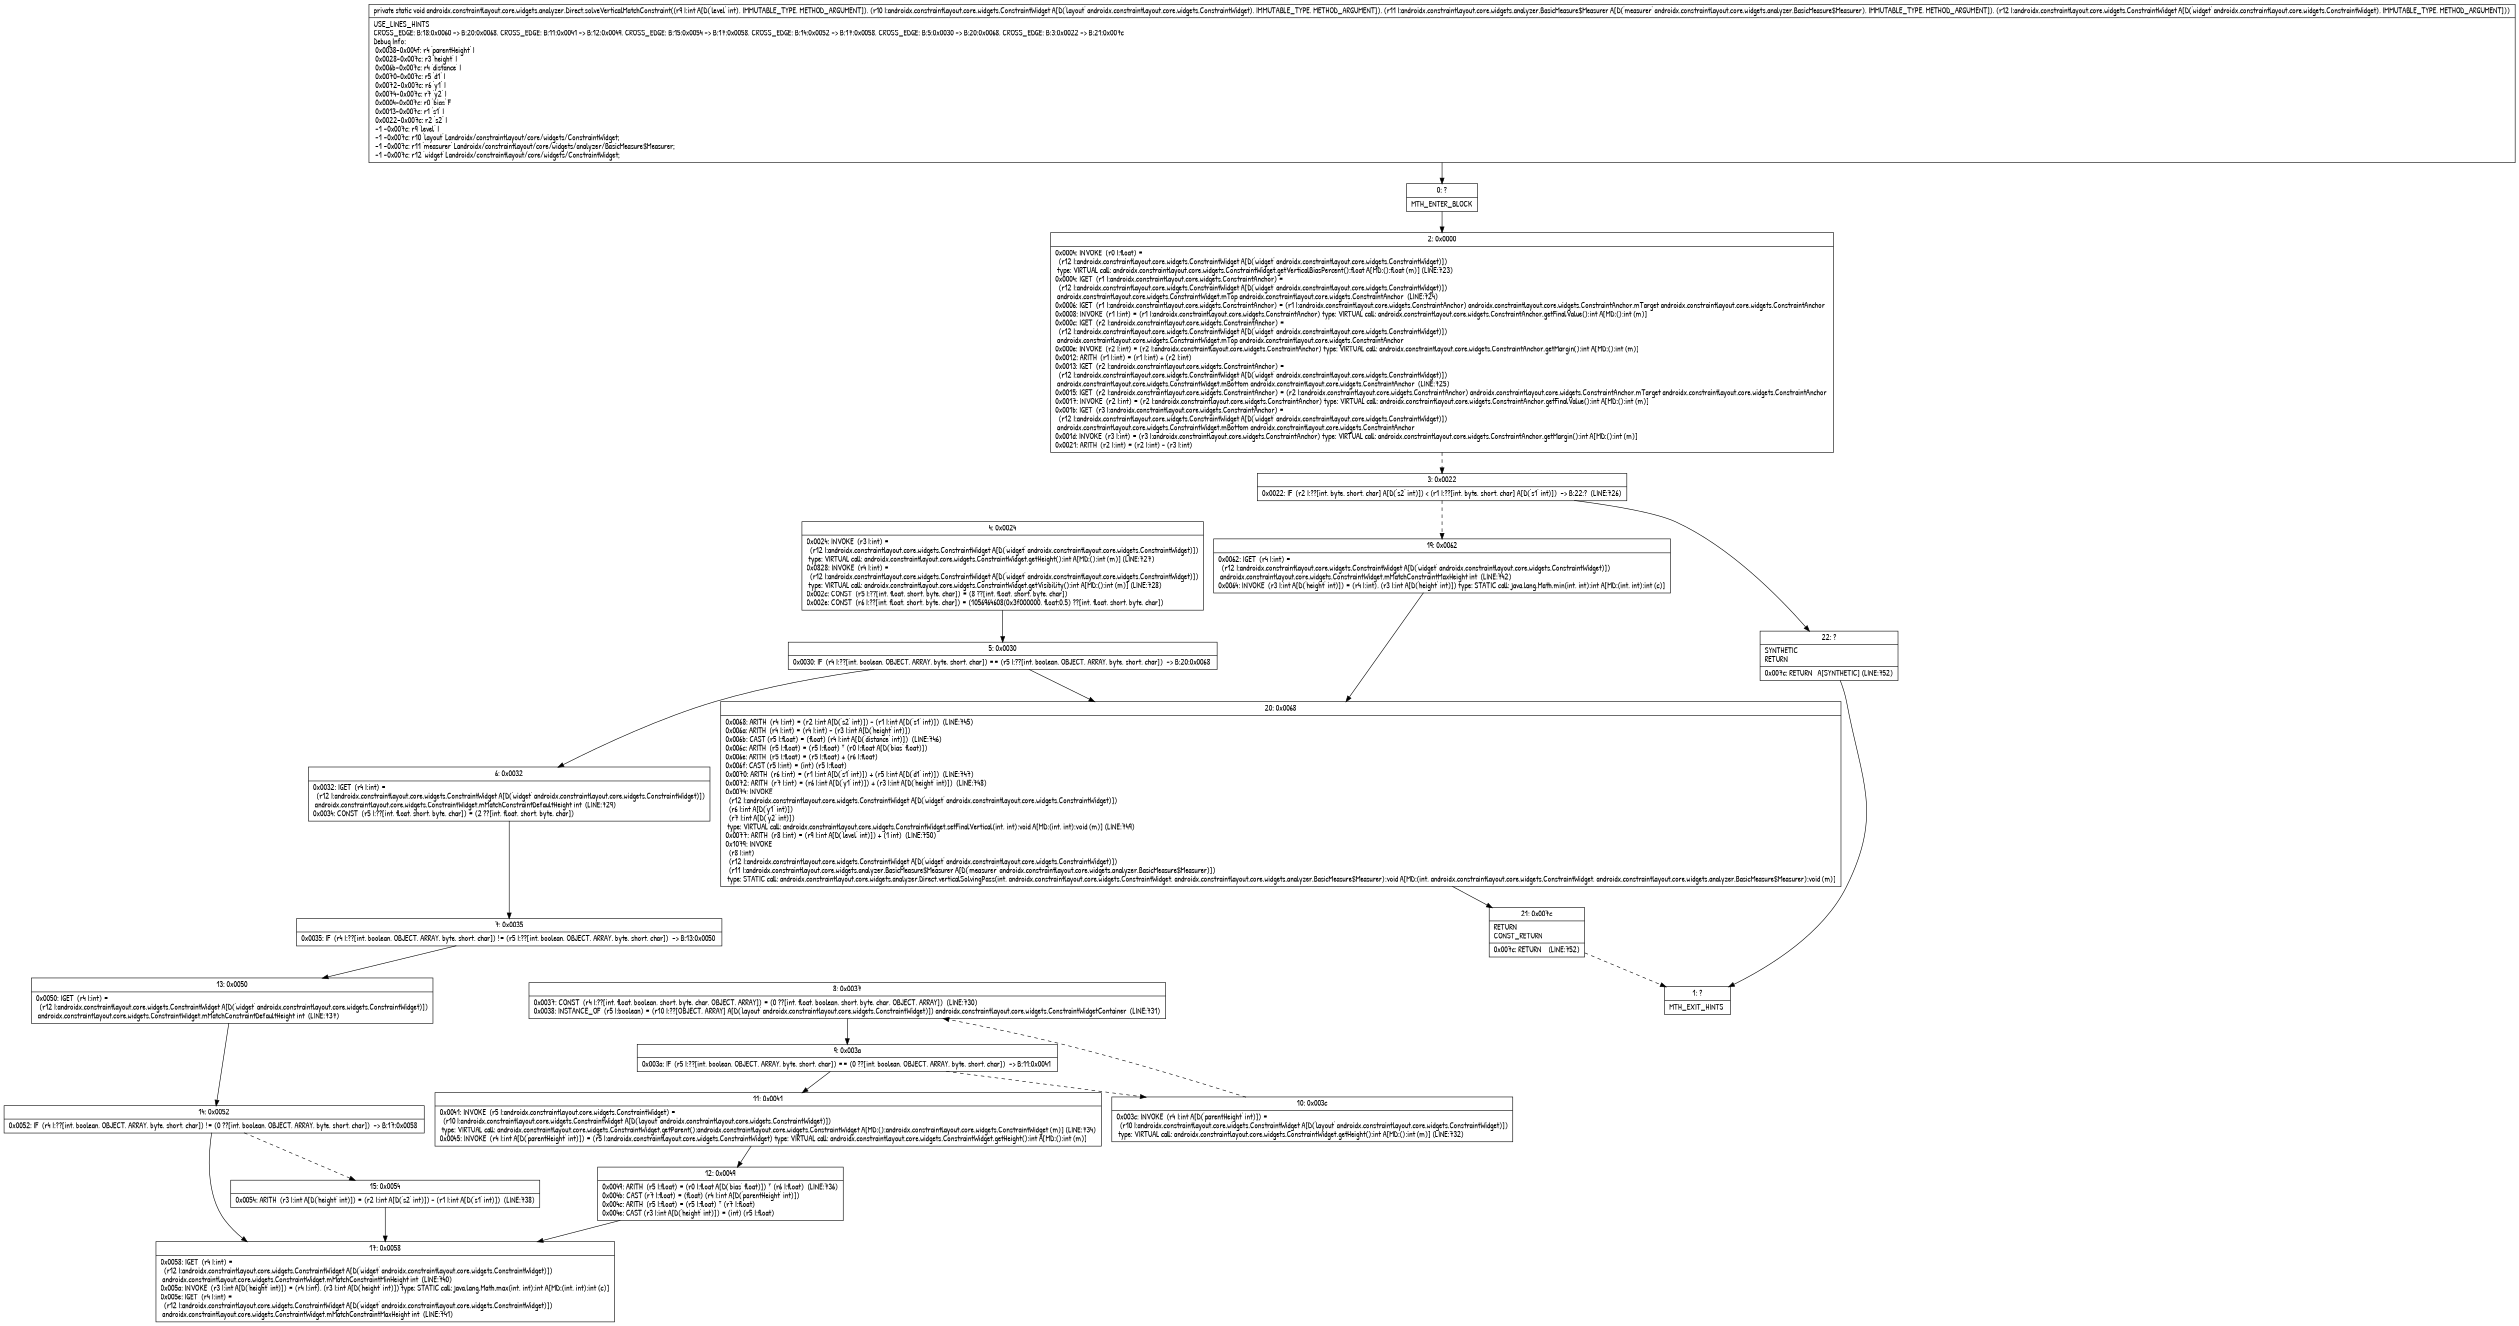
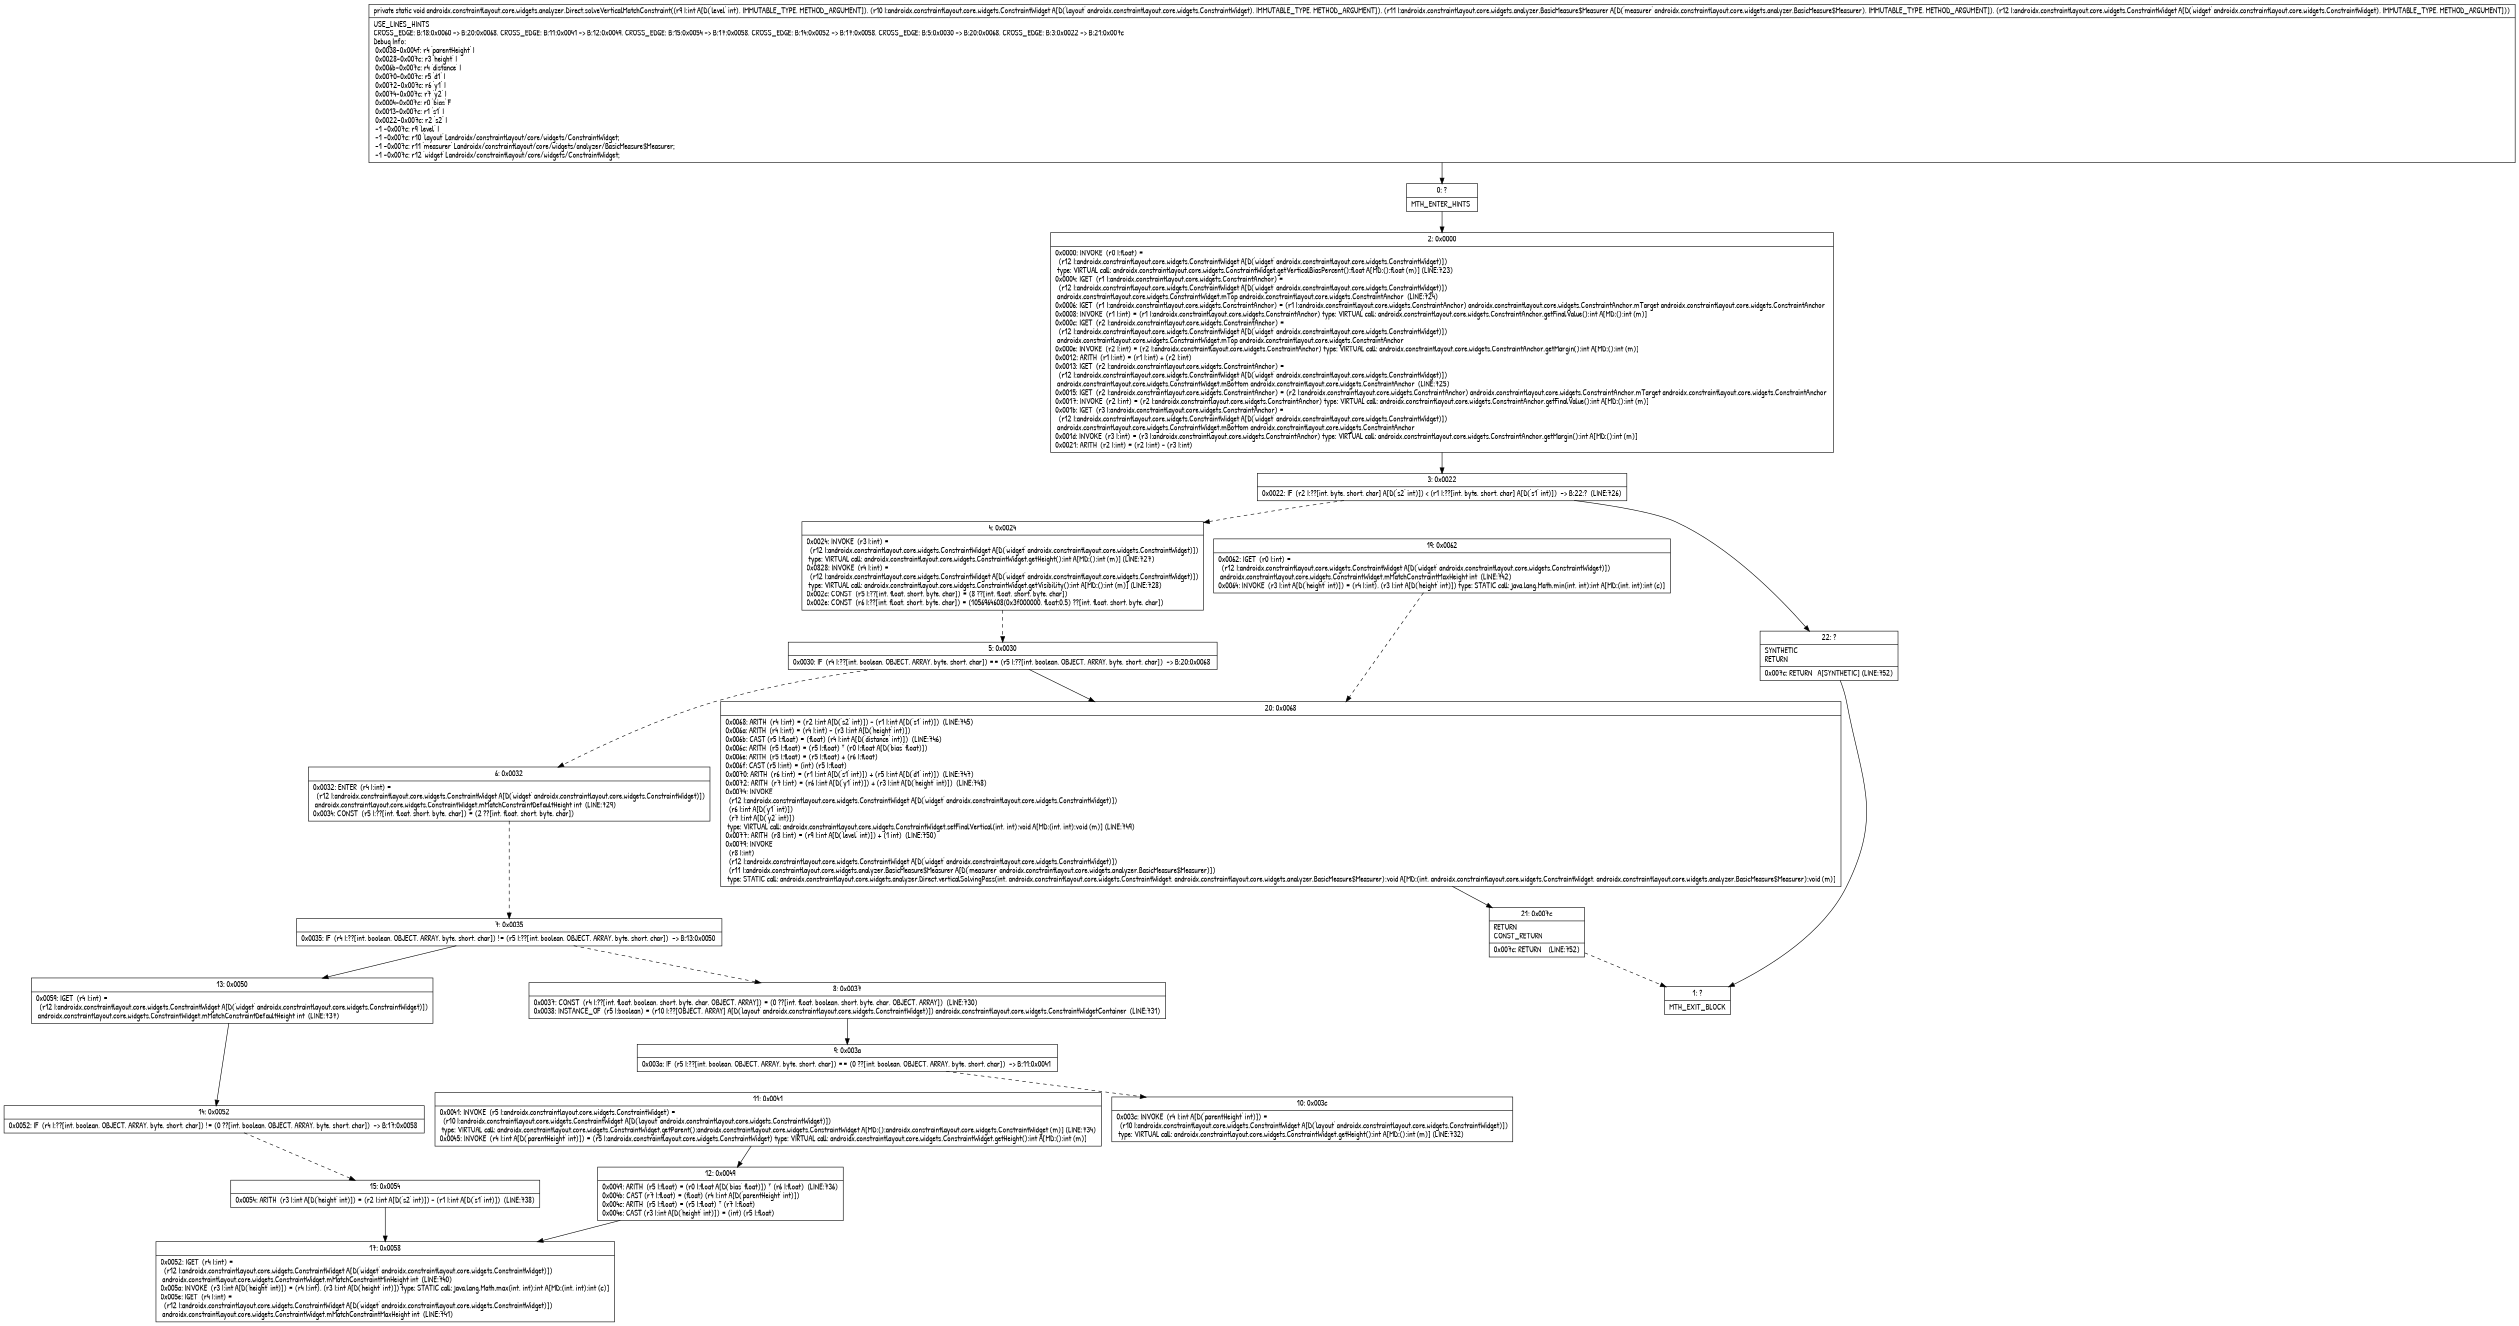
node "0: ?": text "MTH_ENTER_BLOCK" -> "MTH_ENTER_HINTS"
node "2: 0x0000": text "0x0004: INVOKE  (r0 I:float) =" -> "0x0000: INVOKE  (r0 I:float) ="
edge "2: 0x0000" -> "3: 0x0022": style dashed -> solid
edge "3: 0x0022" -> "19: 0x0062": now "3: 0x0022" -> "4: 0x0024"
node "19: 0x0062": text "0x0062: IGET  (r4 I:int) =" -> "0x0062: IGET  (r0 I:int) ="
edge "4: 0x0024" -> "5: 0x0030": style solid -> dashed
edge "19: 0x0062" -> "20: 0x0068": style solid -> dashed
edge "5: 0x0030" -> "6: 0x0032": style solid -> dashed
node "6: 0x0032": text "0x0032: IGET  (r4 I:int) =" -> "0x0032: ENTER  (r4 I:int) ="
node "20: 0x0068": text "0x1079: INVOKE" -> "0x0079: INVOKE"
edge "6: 0x0032" -> "7: 0x0035": style solid -> dashed
node "13: 0x0050": text "0x0050: IGET  (r4 I:int) =" -> "0x0059: IGET  (r4 I:int) ="
node "1: ?": text "MTH_EXIT_HINTS" -> "MTH_EXIT_BLOCK"
edge "10: 0x003c" -> "8: 0x0037": now "7: 0x0035" -> "8: 0x0037"
edge "9: 0x003a" -> "11: 0x0041": removed
edge "14: 0x0052" -> "17: 0x0058": removed
node "17: 0x0058": text "0x0058: IGET  (r4 I:int) =" -> "0x0052: IGET  (r4 I:int) ="
